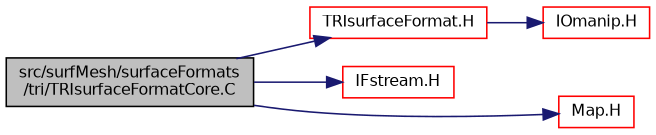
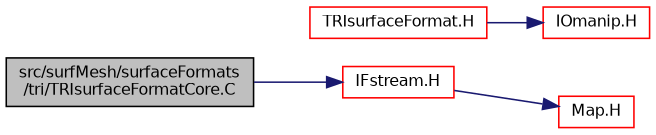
edge "src/surfMesh/surfaceFormats /tri/TRIsurfaceFormatCore.C" -> "TRIsurfaceFormat.H": removed
edge "src/surfMesh/surfaceFormats /tri/TRIsurfaceFormatCore.C" -> "Map.H": now "IFstream.H" -> "Map.H"
